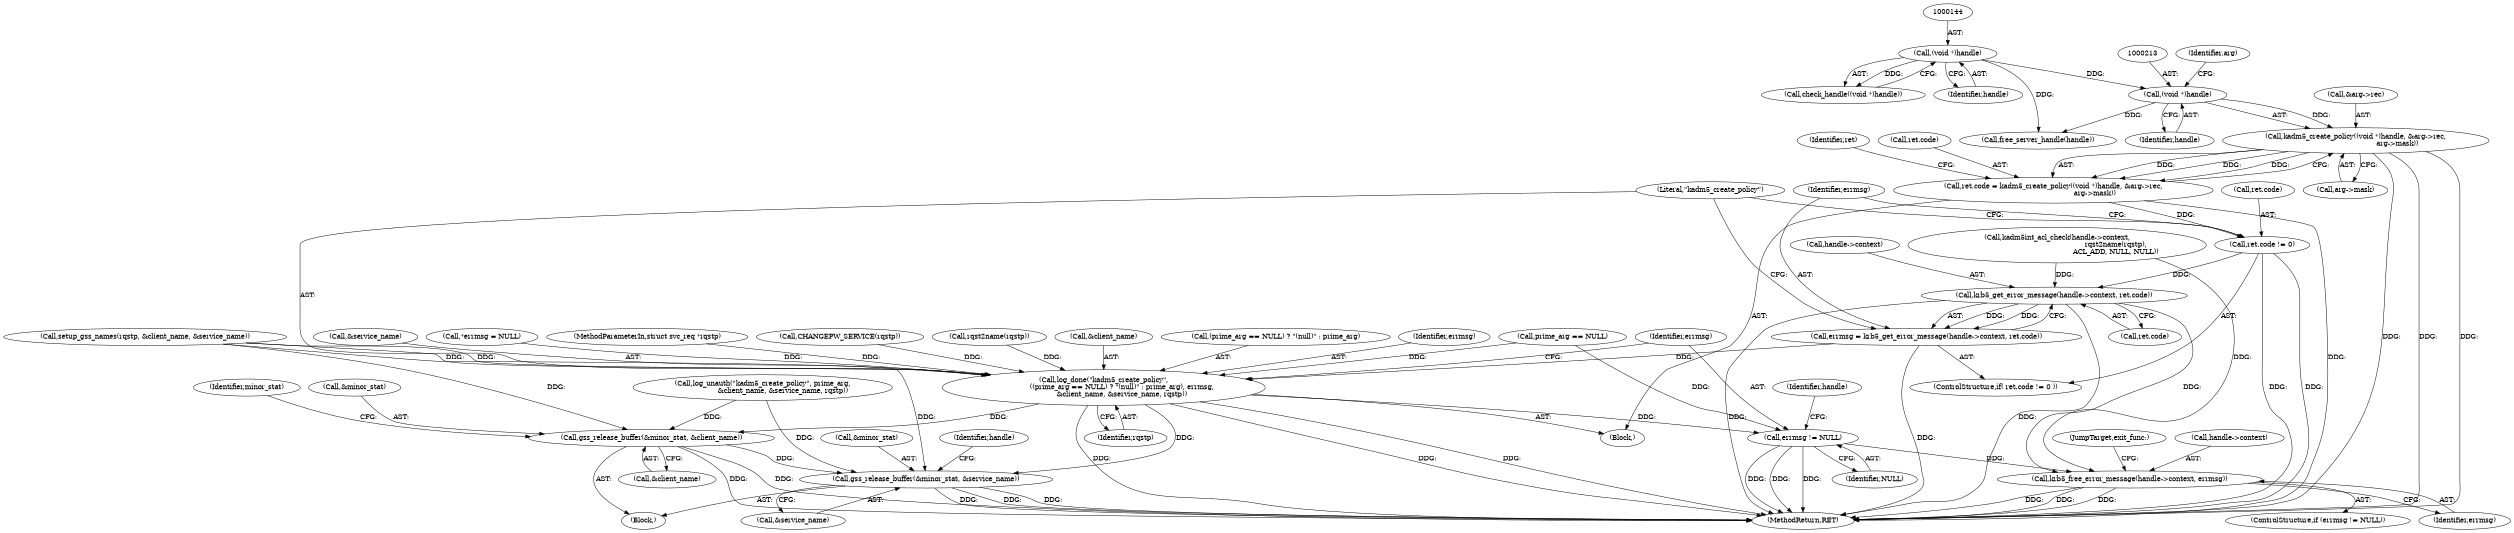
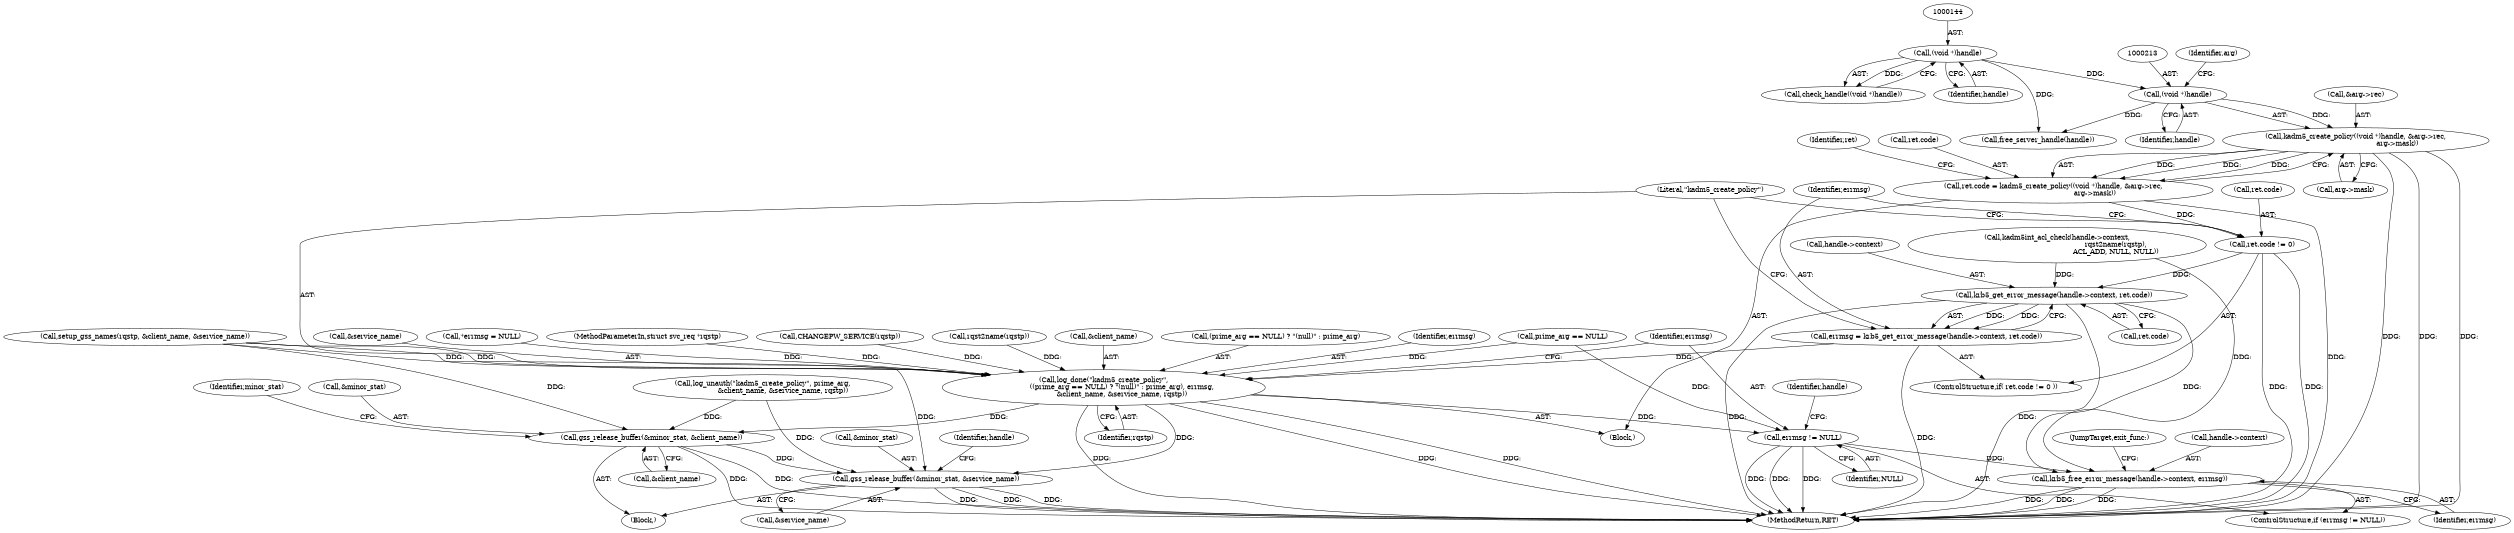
edge "(Call,errmsg != NULL)" -> "(ControlStructure,if (errmsg != NULL))": added, label "AST:"
